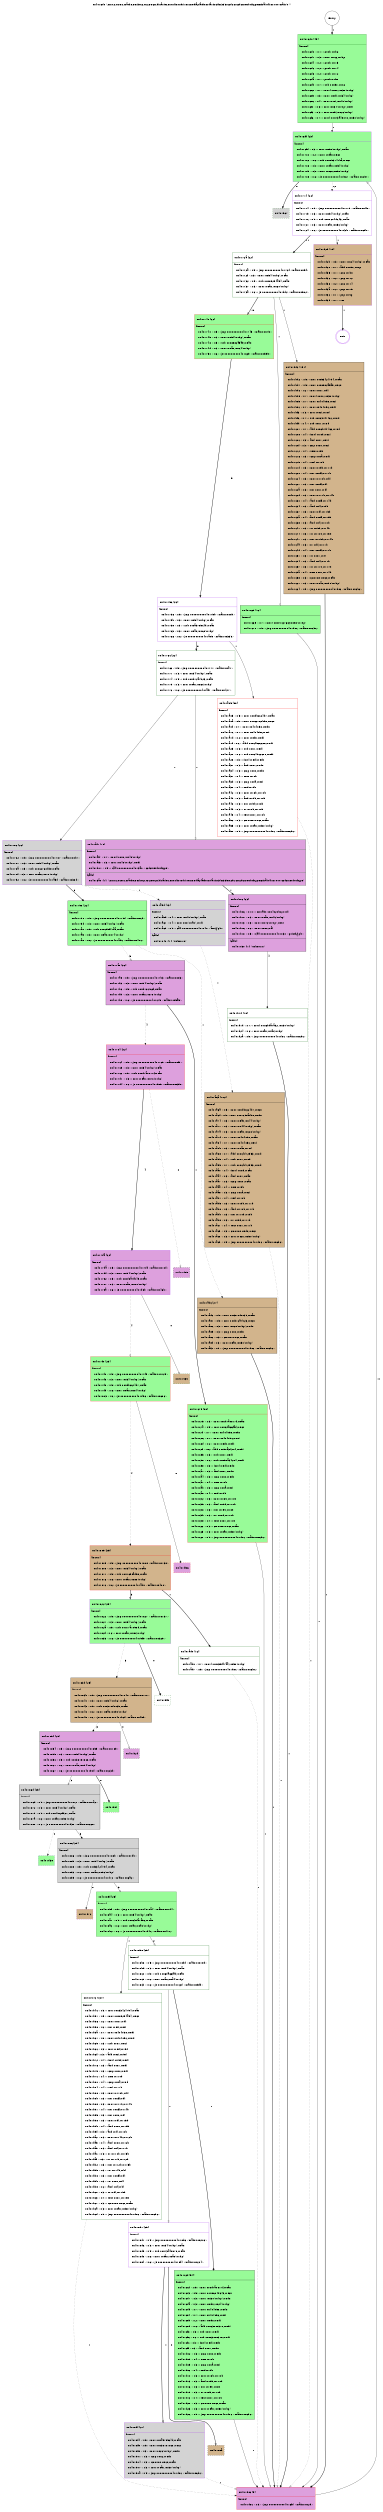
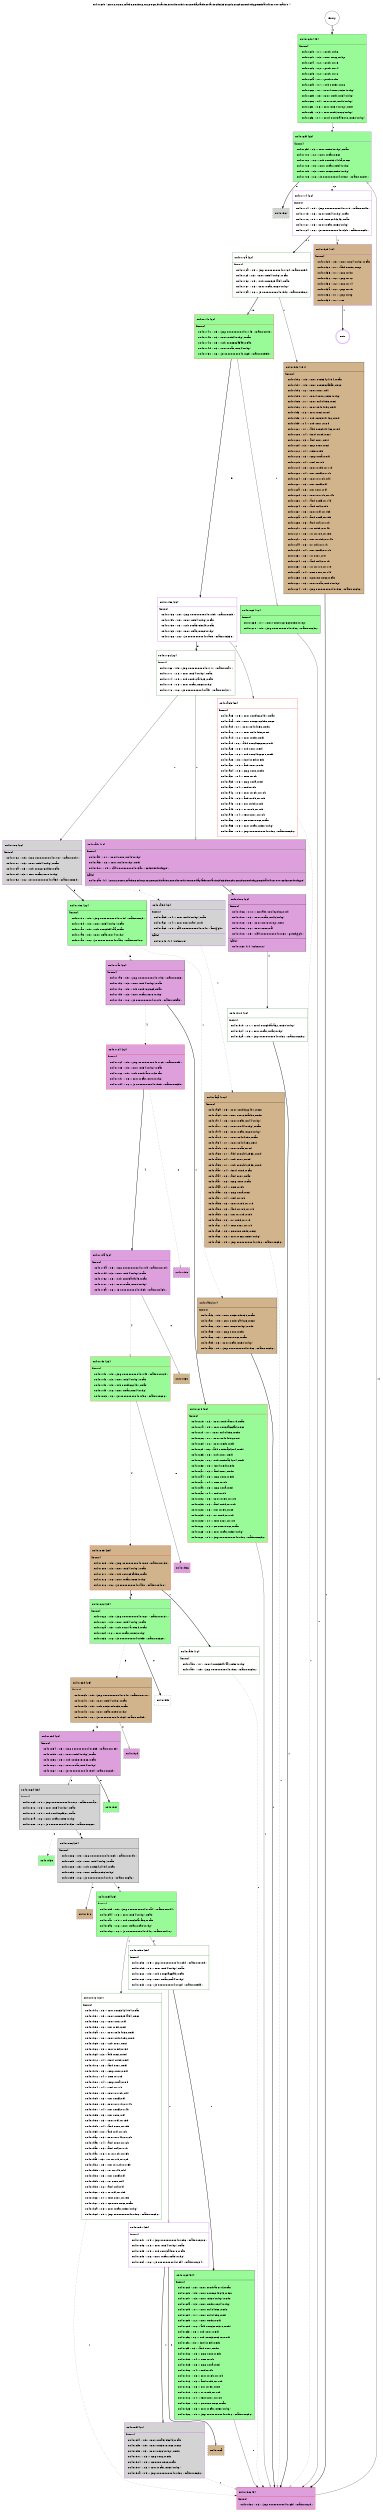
edge "0x40172a [22]" -> "0x401c69 [12]": now "0x401740 [22]" -> "0x401c69 [12]"
